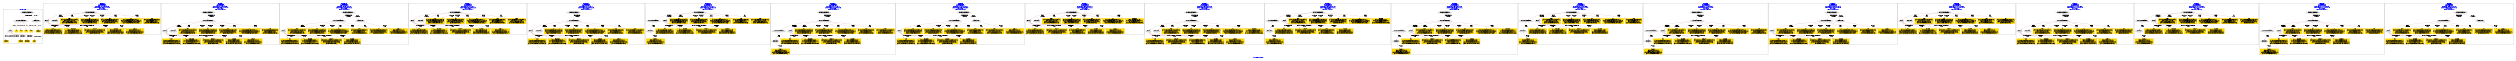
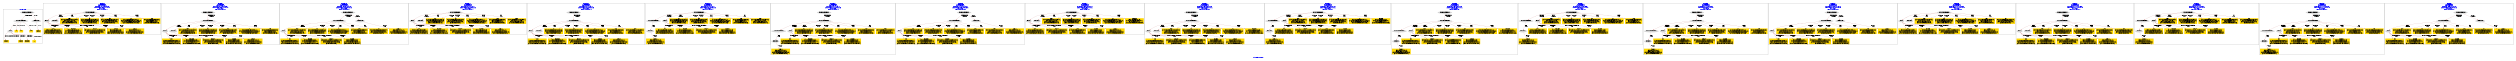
node "title": removed
node "artist": label "artist" -> "url"
